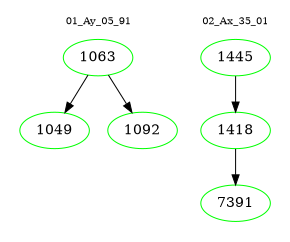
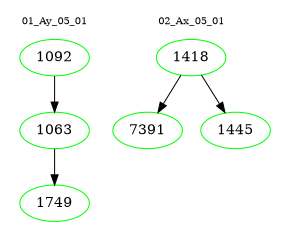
cluster "01_Ay_05_91": label "01_Ay_05_91" -> "01_Ay_05_01"
cluster "02_Ax_35_01": label "02_Ax_35_01" -> "02_Ax_05_01"
edge "1063" -> "1092": reversed
edge "1445" -> "1418": reversed
node "1049": label "1049" -> "1749"
